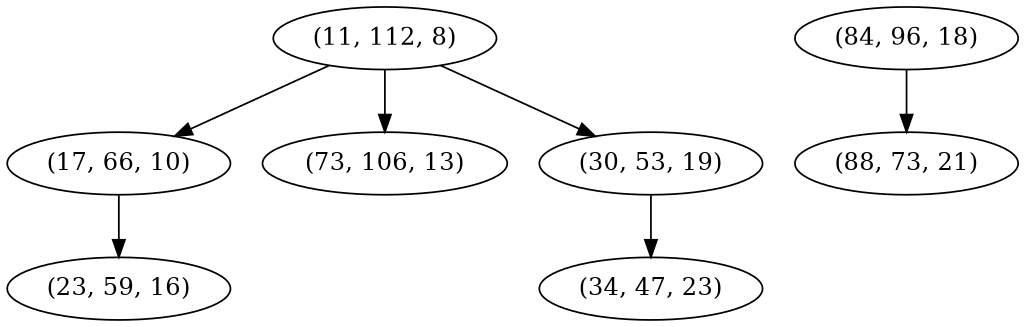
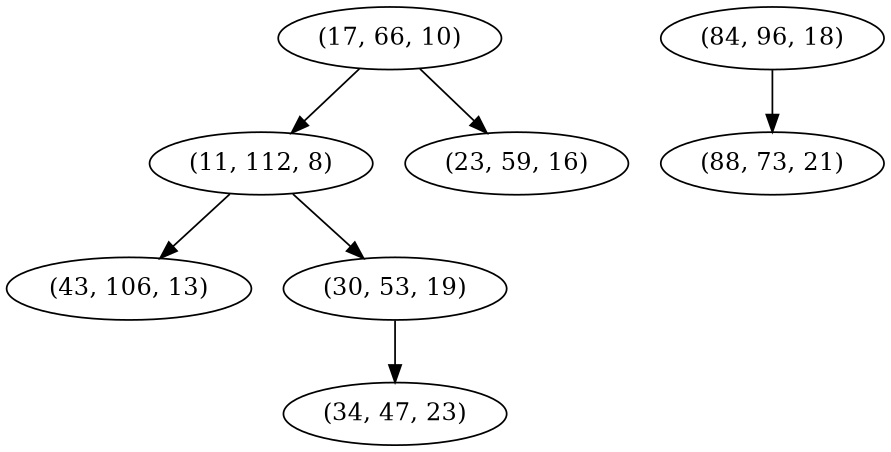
edge "(11, 112, 8)" -> "(17, 66, 10)": reversed
node "(73, 106, 13)": label "(73, 106, 13)" -> "(43, 106, 13)"
